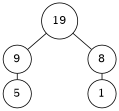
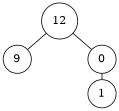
node "19": label "19" -> "12"
node "8": label "8" -> "0"
node "5": removed
